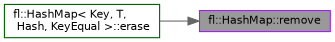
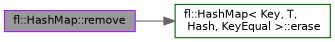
edge "fl::HashMap< Key, T, Hash, KeyEqual >::erase" -> "fl::HashMap::remove": reversed
